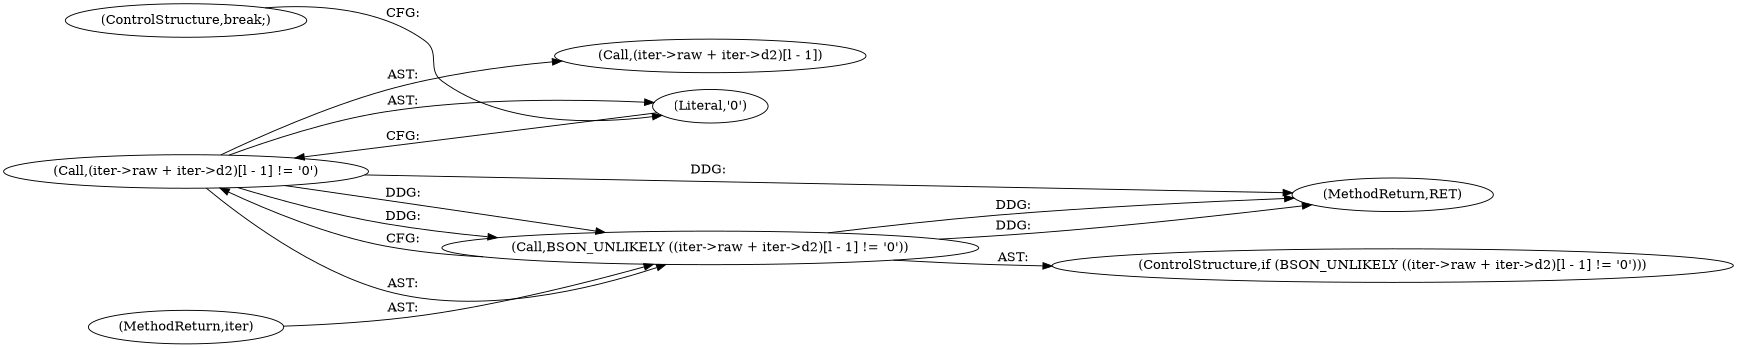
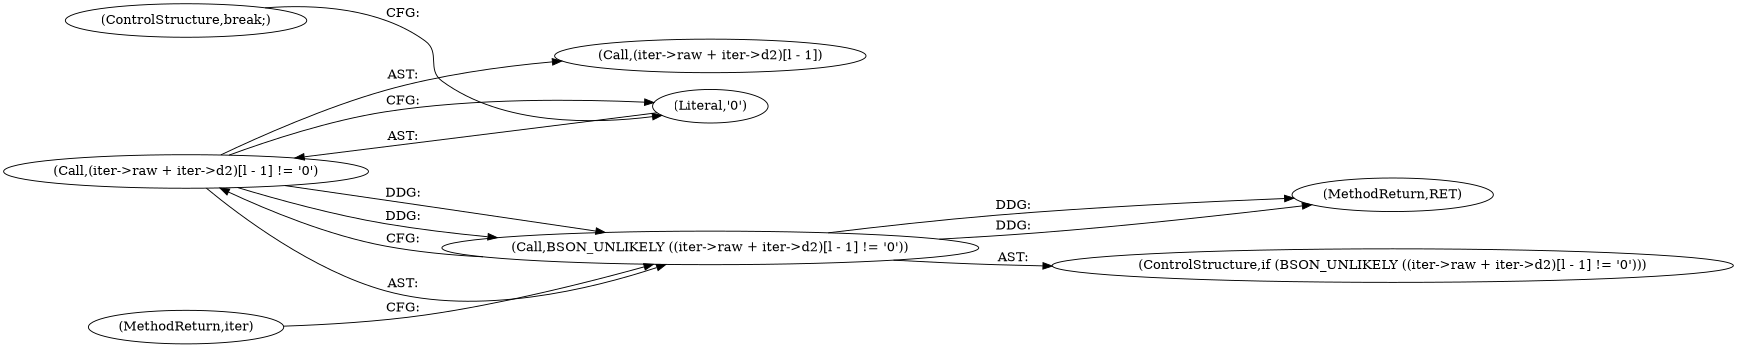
edge "(Call,(iter->raw + iter->d2)[l - 1] != '0')" -> "(Literal,'0')": label "AST: " -> "CFG: "
edge "(Literal,'0')" -> "(Call,(iter->raw + iter->d2)[l - 1] != '0')": label "CFG: " -> "AST: "
edge "(Call,(iter->raw + iter->d2)[l - 1] != '0')" -> "(MethodReturn,RET)": removed, label "DDG:"
edge "(MethodReturn,iter)" -> "(Call,BSON_UNLIKELY ((iter->raw + iter->d2)[l - 1] != '0'))": label "AST: " -> "CFG: "
